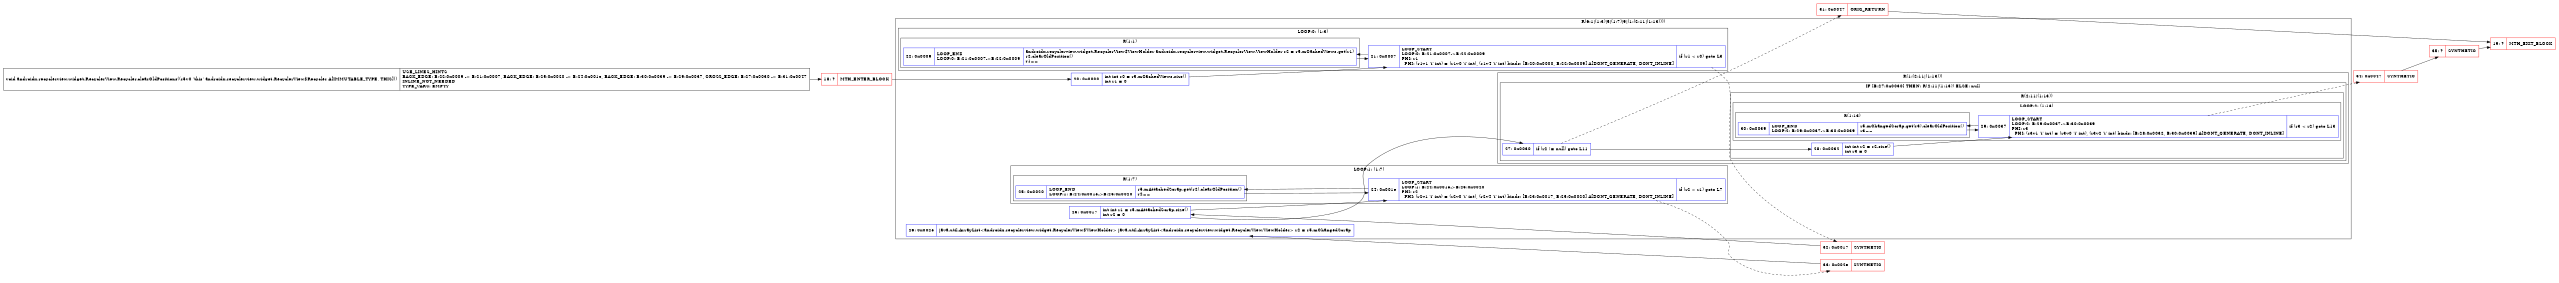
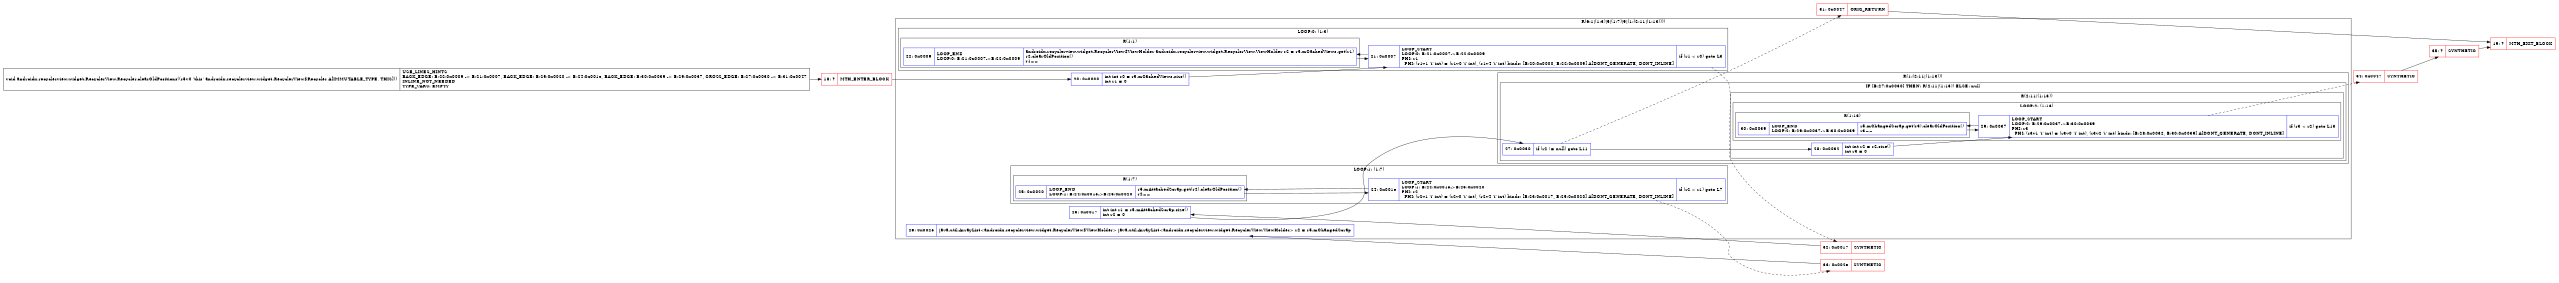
edge "23: 0x0017" -> "24: 0x001e": removed
